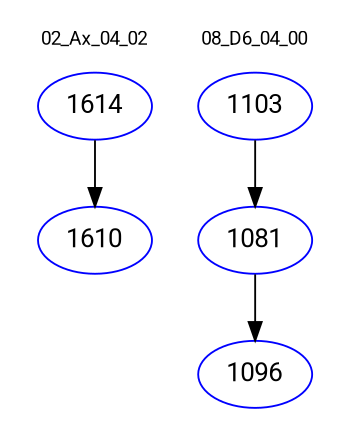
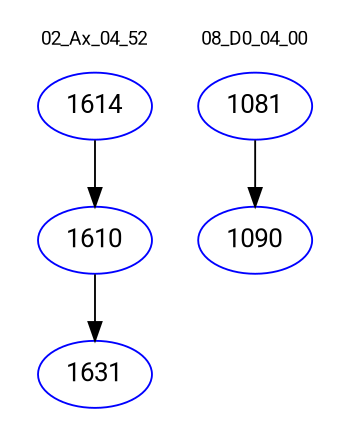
cluster "02_Ax_04_02": label "02_Ax_04_02" -> "02_Ax_04_52"
cluster "08_D6_04_00": label "08_D6_04_00" -> "08_D0_04_00"
node "1103": removed
node "1631": added
node "1096": label "1096" -> "1090"
